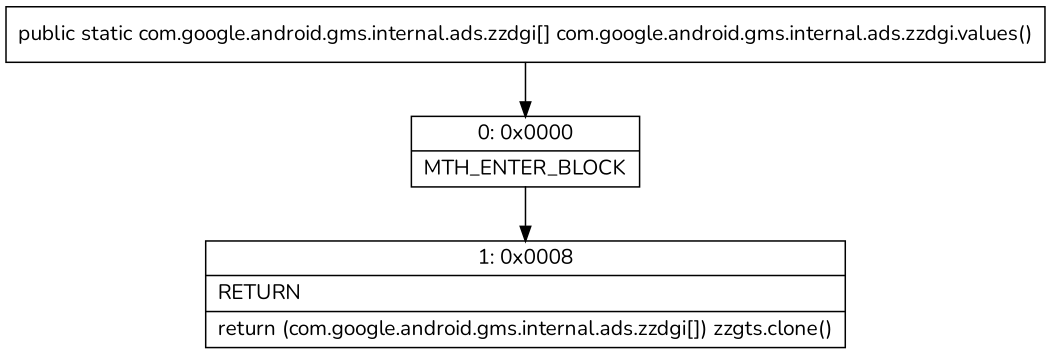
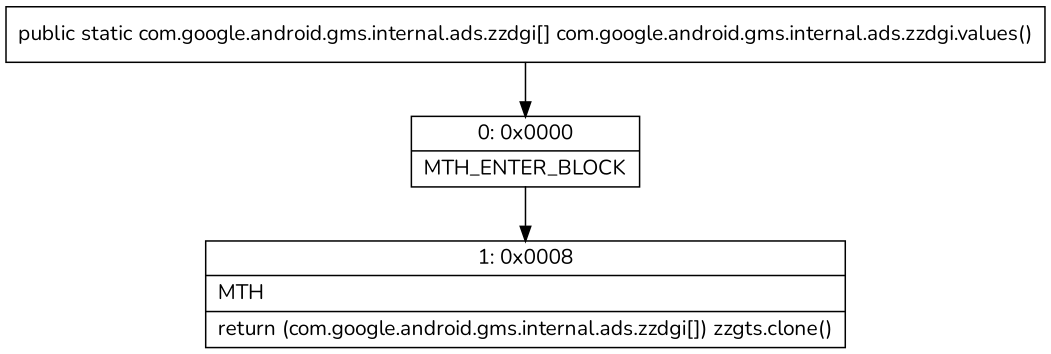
node "1: 0x0008": text "RETURN" -> "MTH"
